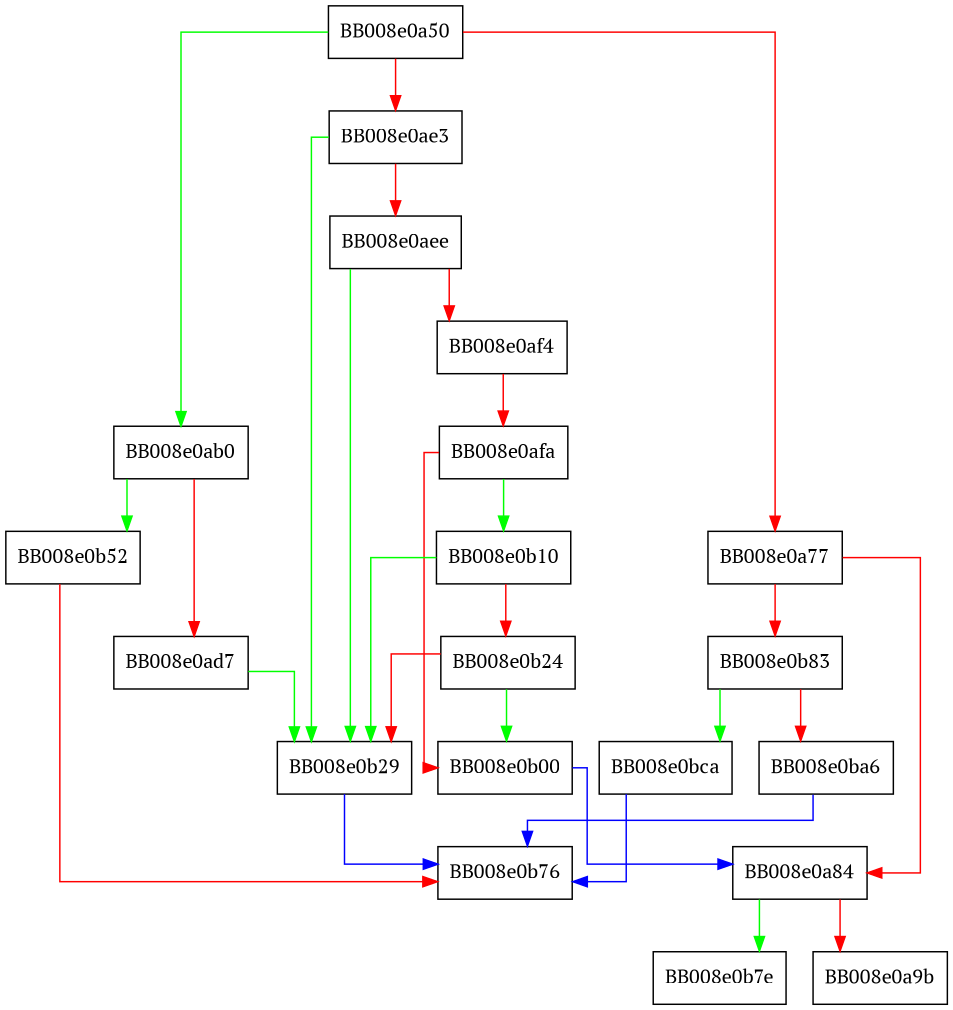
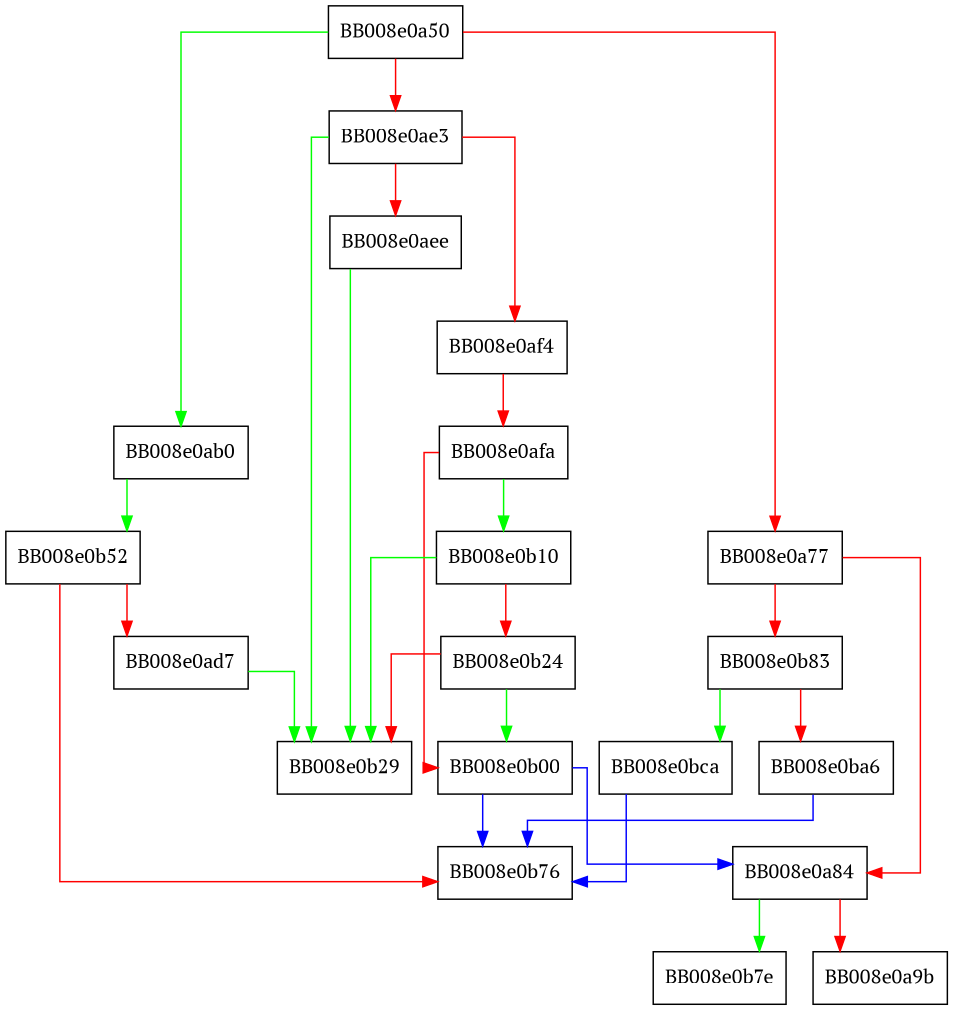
edge "BB008e0aee" -> "BB008e0af4": now "BB008e0ae3" -> "BB008e0af4"
edge "BB008e0ab0" -> "BB008e0ad7": now "BB008e0b52" -> "BB008e0ad7"
edge "BB008e0b29" -> "BB008e0b76": now "BB008e0b00" -> "BB008e0b76"
